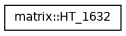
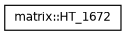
node "matrix::HT_1632": label "matrix::HT_1632" -> "matrix::HT_1672"
